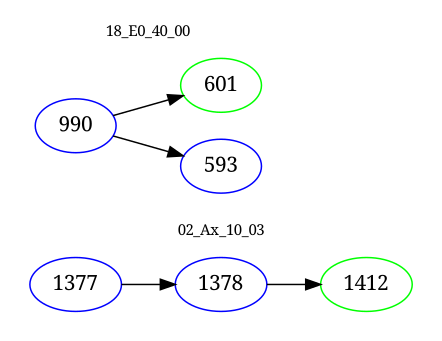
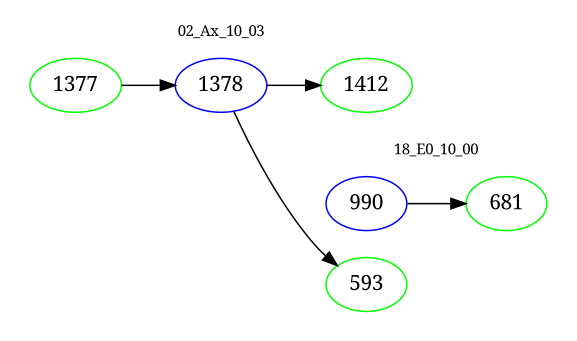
cluster "18_E0_40_00": label "18_E0_40_00" -> "18_E0_10_00"
node "601": label "601" -> "681"
edge "990" -> "593": now "1378" -> "593"
node "593": color blue -> green
node "1377": color blue -> green
